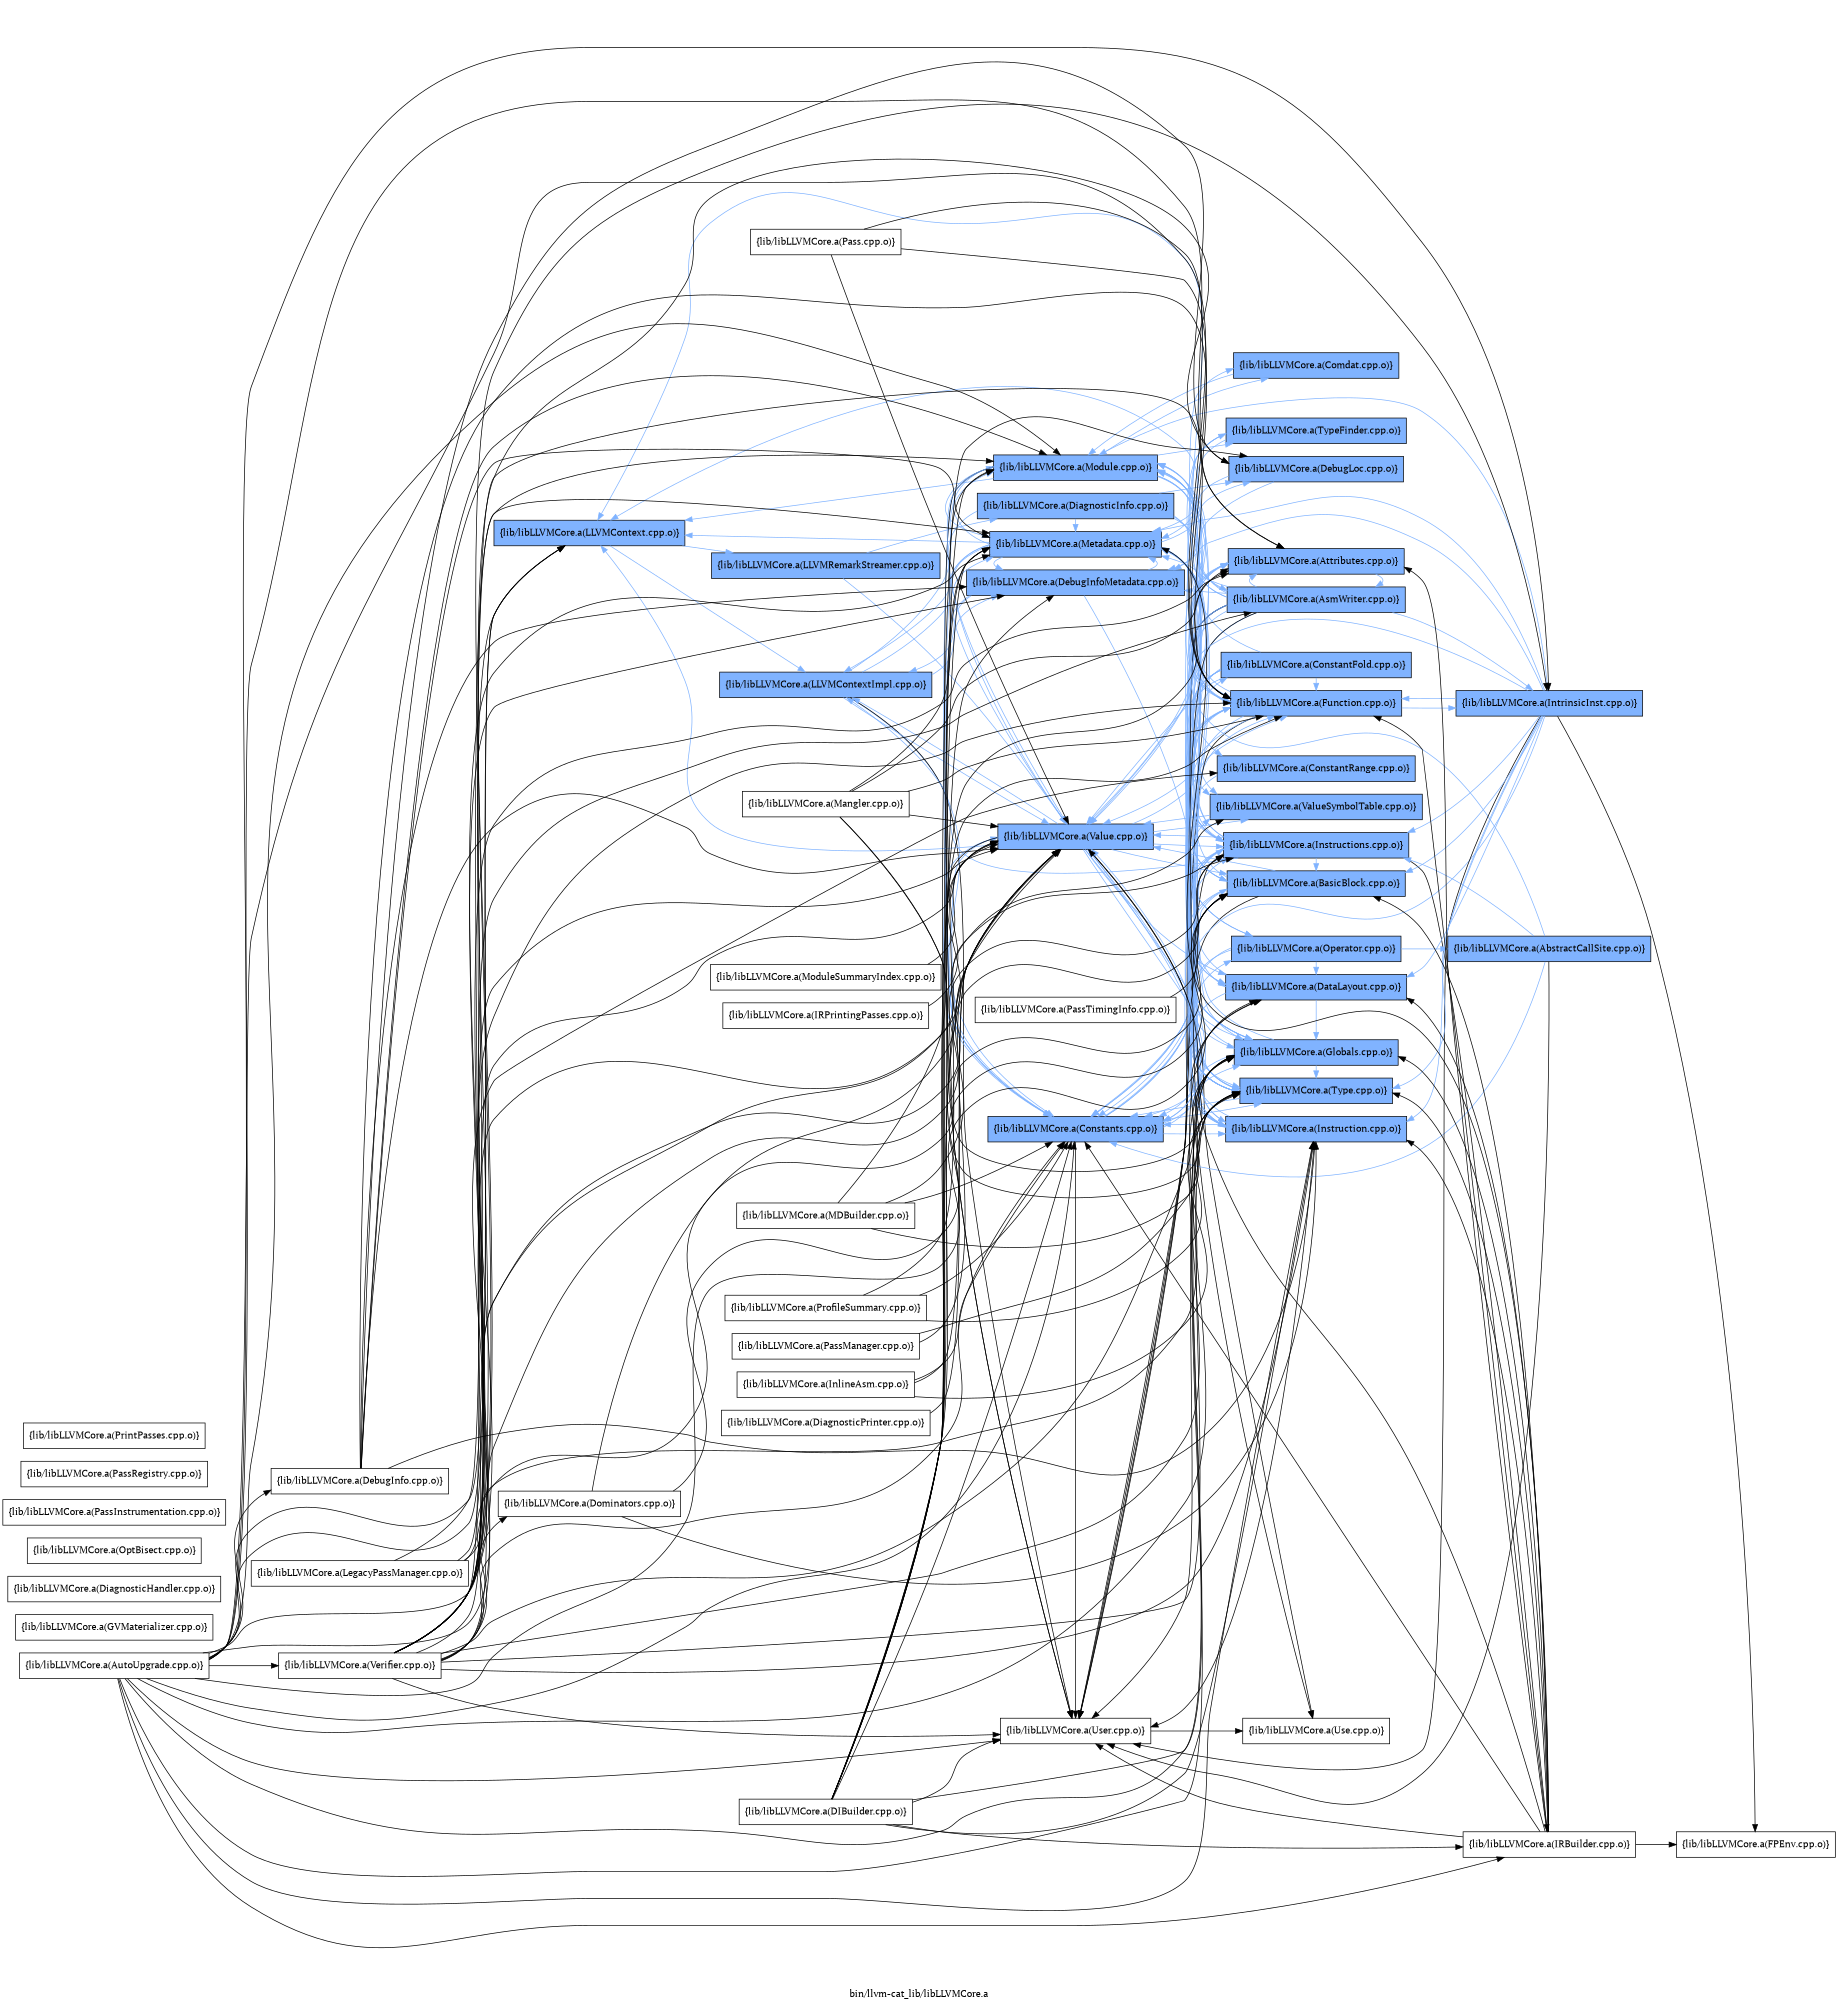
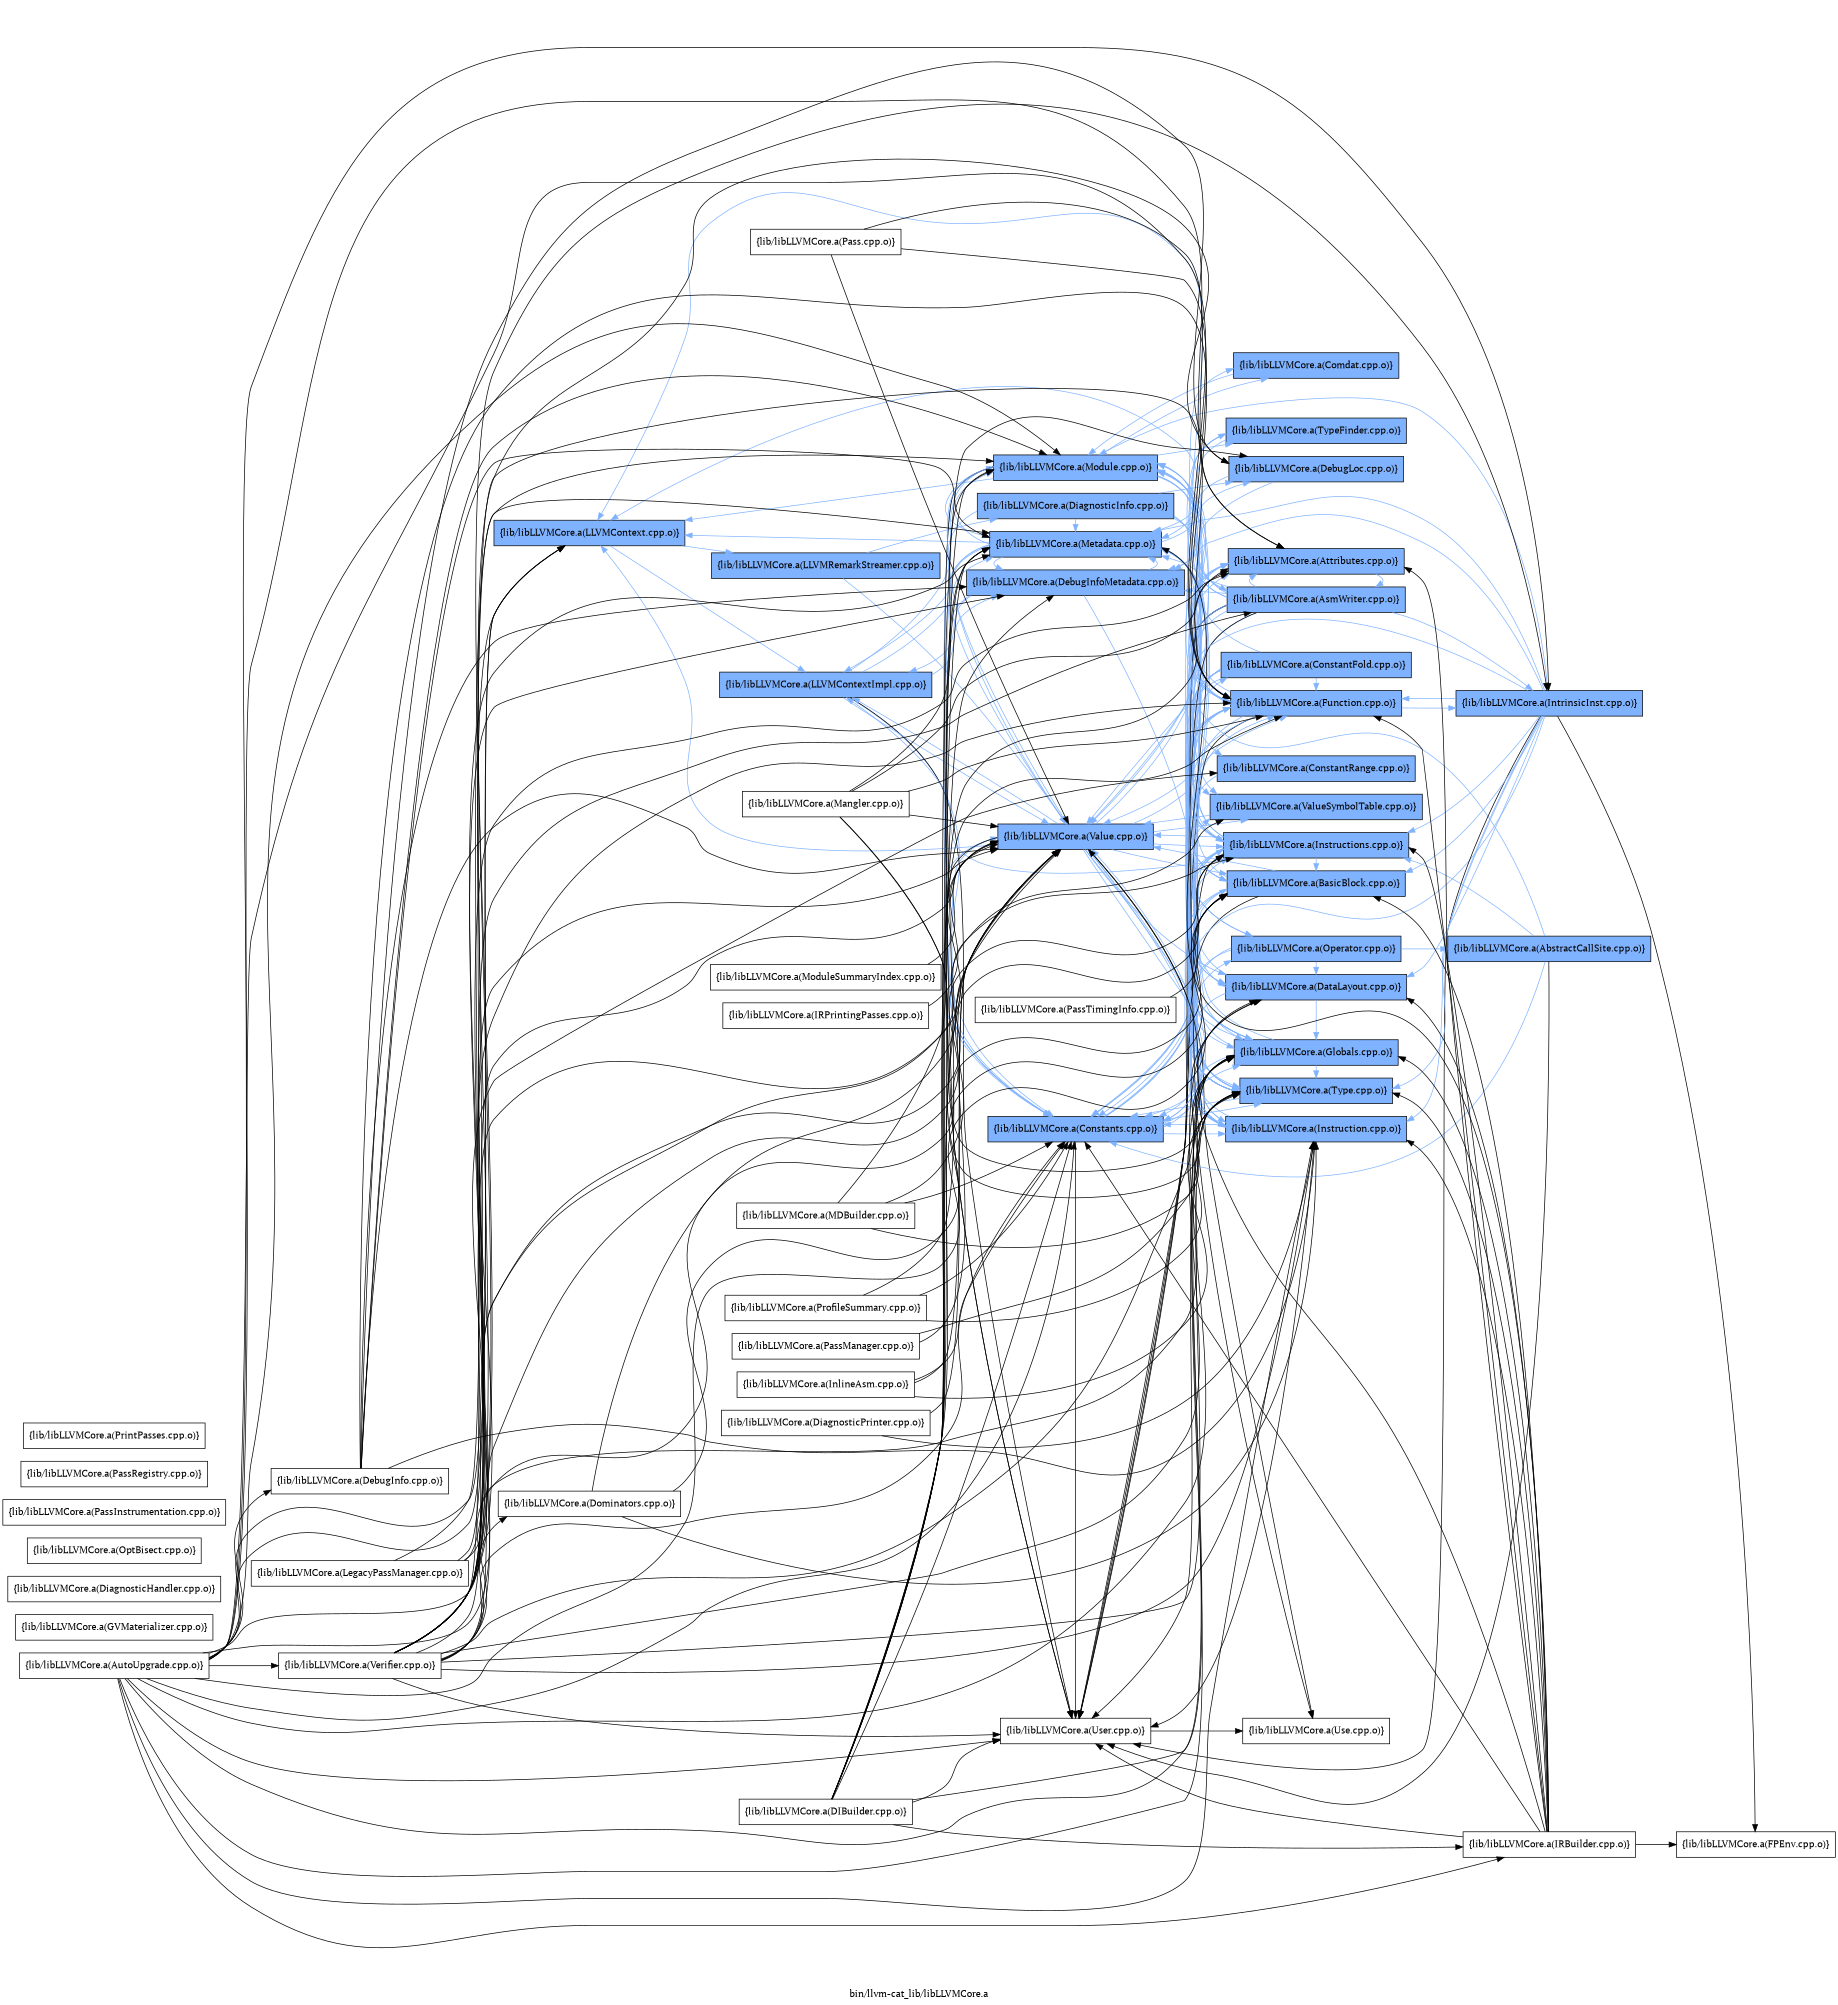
edge "{lib/libLLVMCore.a(Attributes.cpp.o)}" -> "{lib/libLLVMCore.a(Value.cpp.o)}": reversed
edge "{lib/libLLVMCore.a(Instructions.cpp.o)}" -> "{lib/libLLVMCore.a(IRBuilder.cpp.o)}": reversed
edge "{lib/libLLVMCore.a(DIBuilder.cpp.o)}" -> "{lib/libLLVMCore.a(Instruction.cpp.o)}": now "{lib/libLLVMCore.a(DiagnosticPrinter.cpp.o)}" -> "{lib/libLLVMCore.a(Instruction.cpp.o)}"
